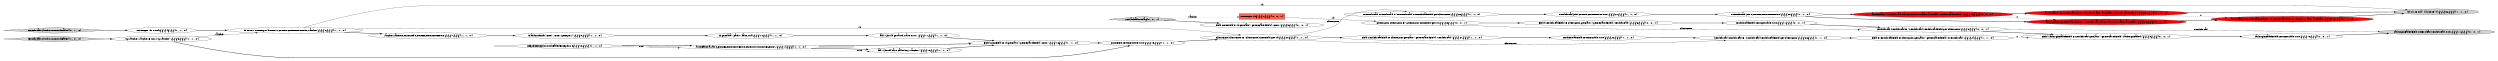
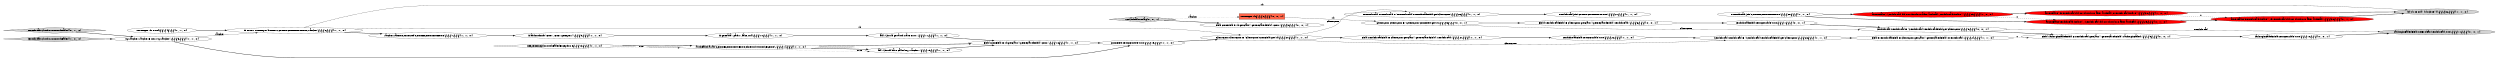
edge "sendThread.join(CONNECTION_TIMEOUT)@@@27@@@['1', '1', '0']" -> "eventThread.join(CONNECTION_TIMEOUT)@@@28@@@['1', '1', '0']": removed
edge "testThreadsShutdownOnAuthFailed['0', '1', '0']" -> "ZooKeeper zk = null@@@4@@@['1', '1', '0']": now "testThreadsShutdownOnAuthFailed['0', '1', '0']" -> "MyWatcher watcher = new MyWatcher()@@@3@@@['1', '1', '0']"
